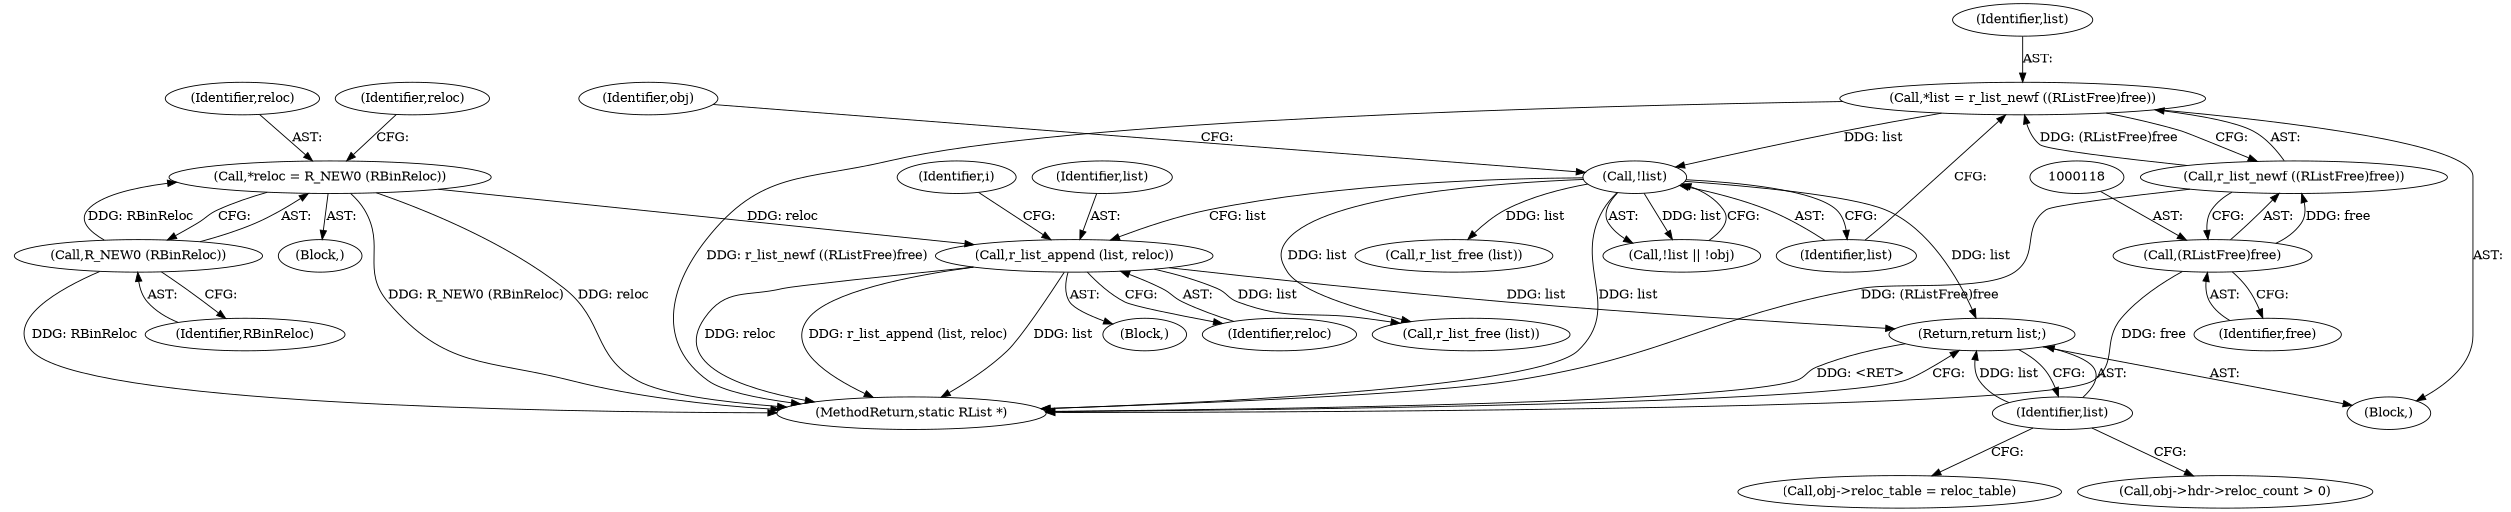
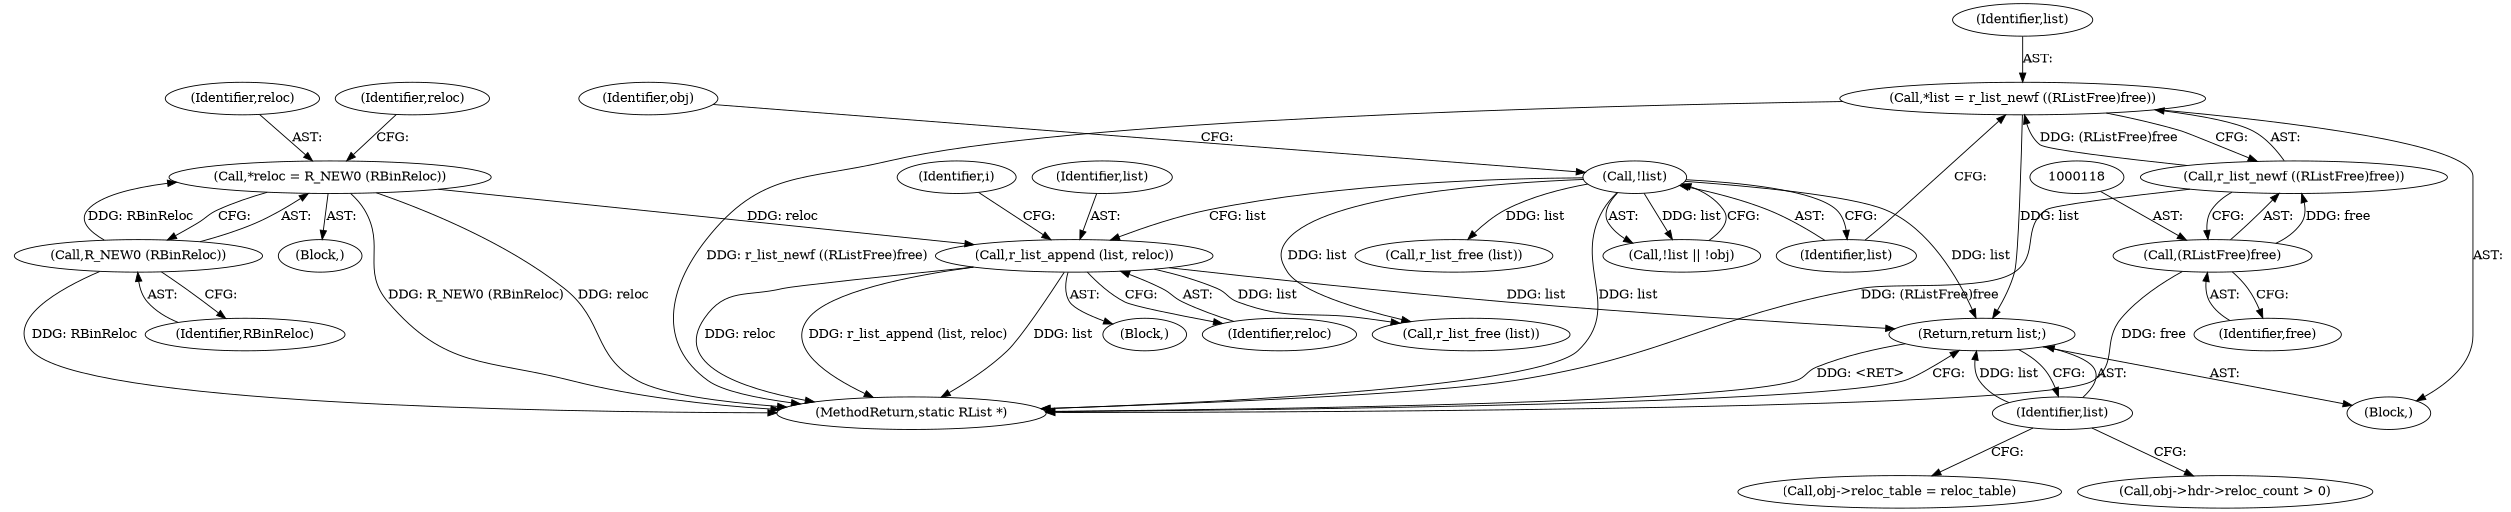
edge "(Call,*list = r_list_newf ((RListFree)free))" -> "(Call,!list)": now "(Call,*list = r_list_newf ((RListFree)free))" -> "(Return,return list;)"
